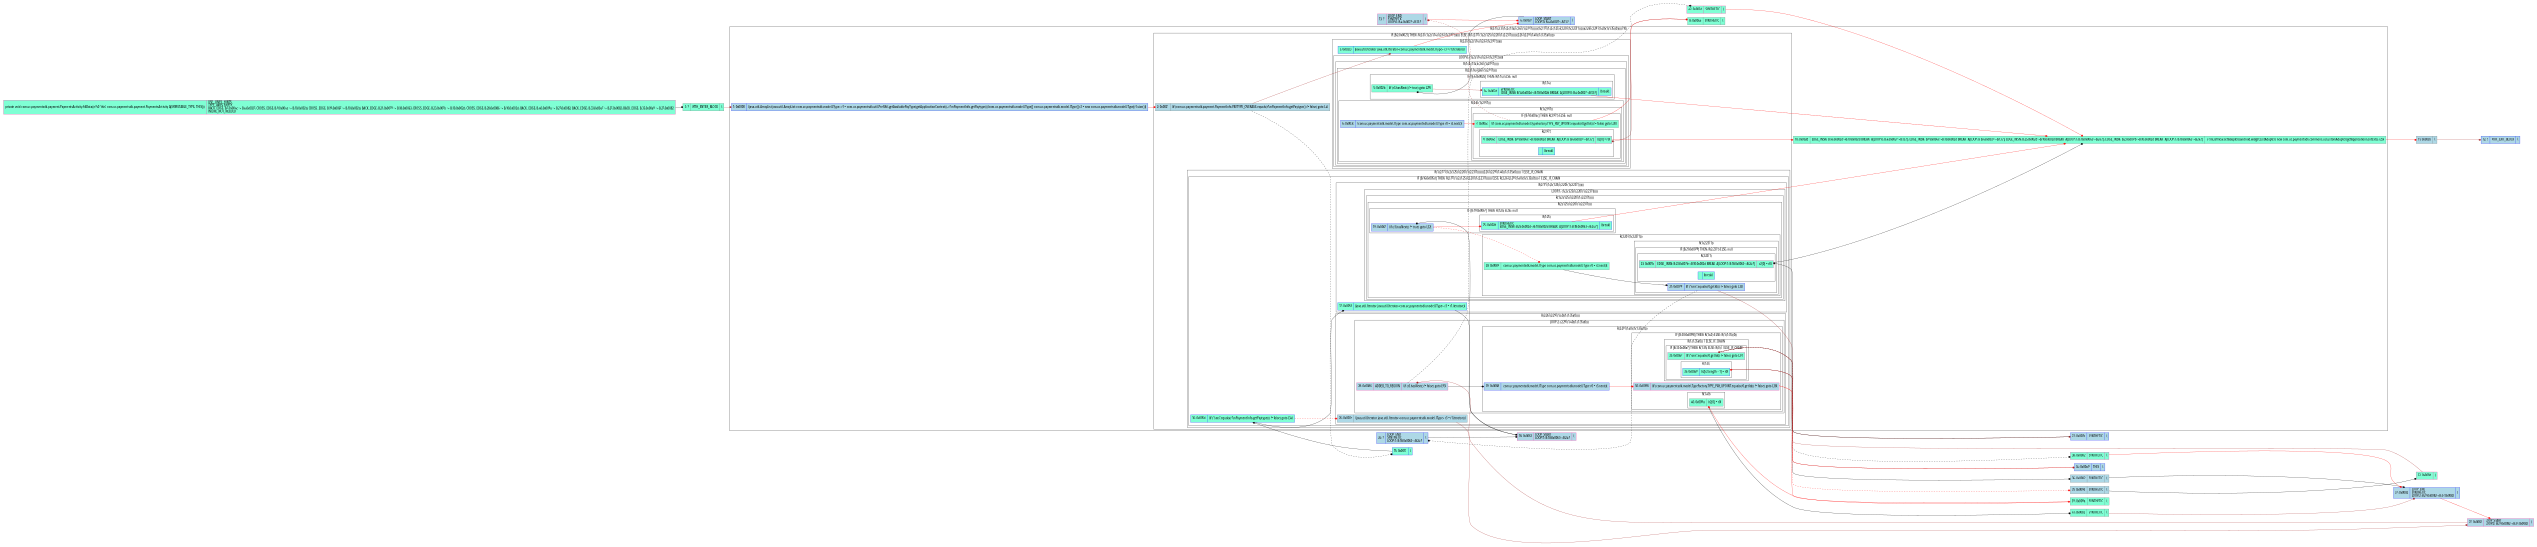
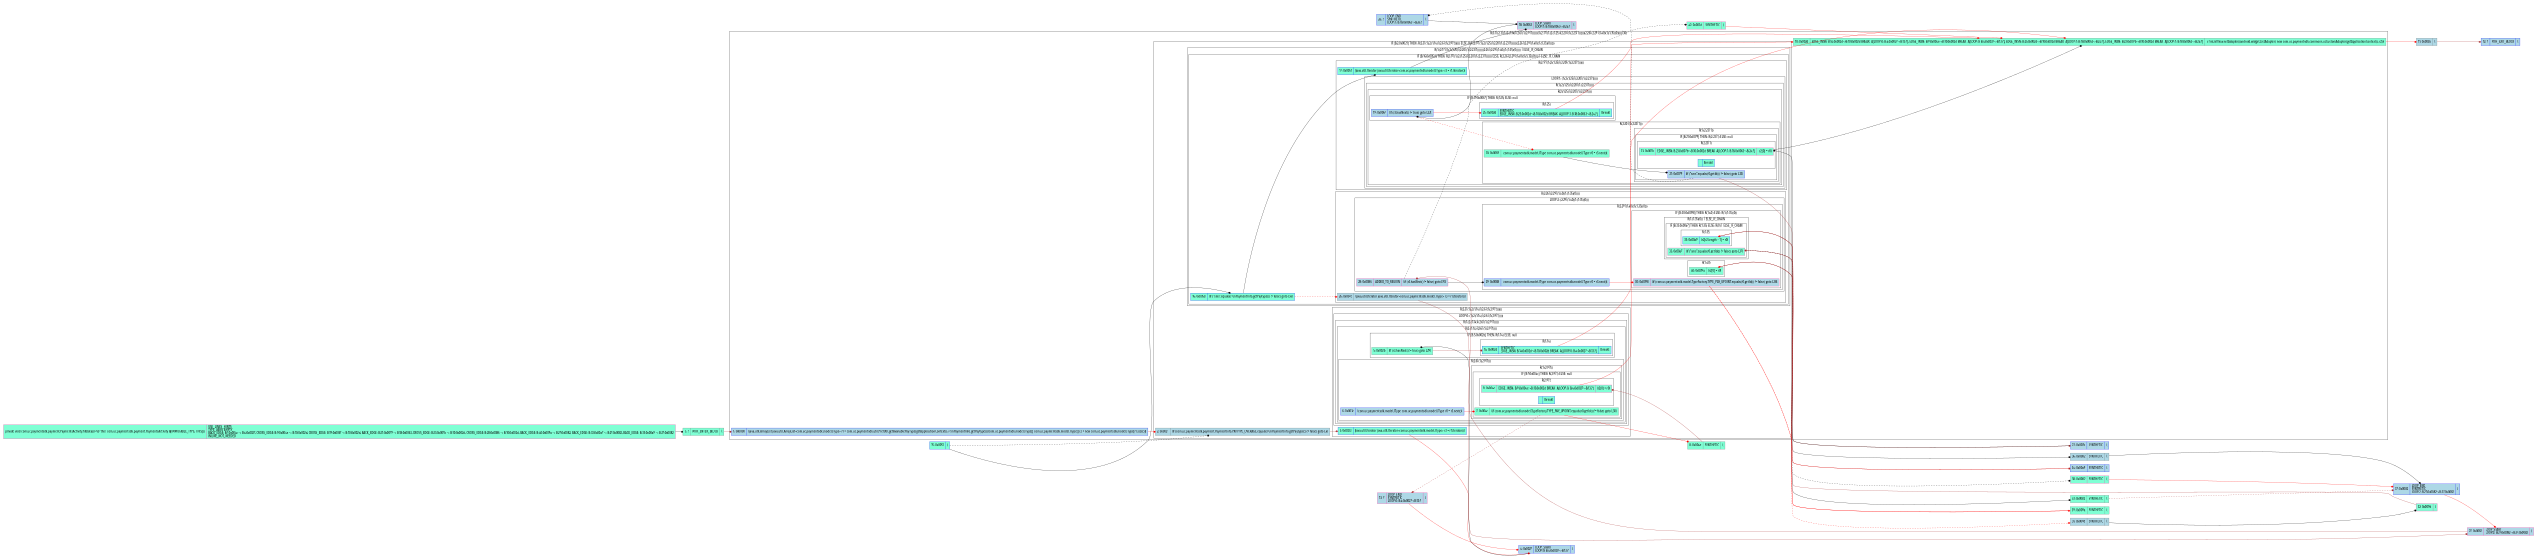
edge "2: 0x0021" -> "15: 0x0051": reversed
node "34: 0x00a9": text "THIS" -> "SYNTHETIC"
edge "41: 0x0082" -> "37: 0x0082": style solid -> dashed
